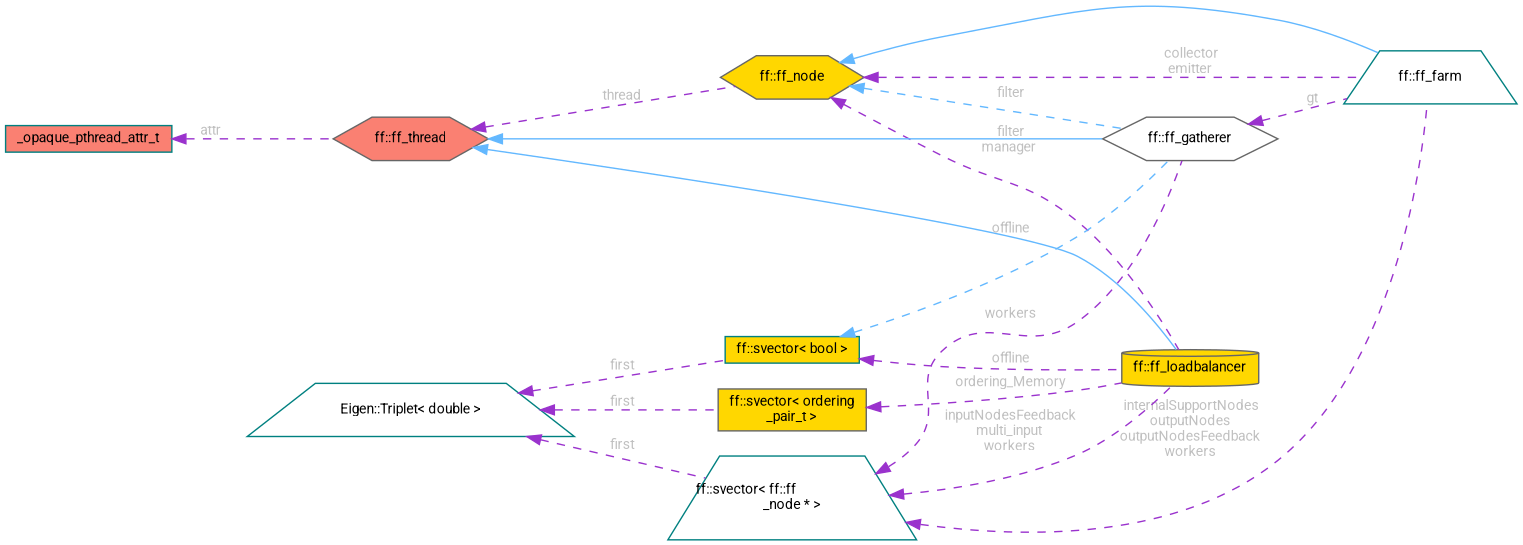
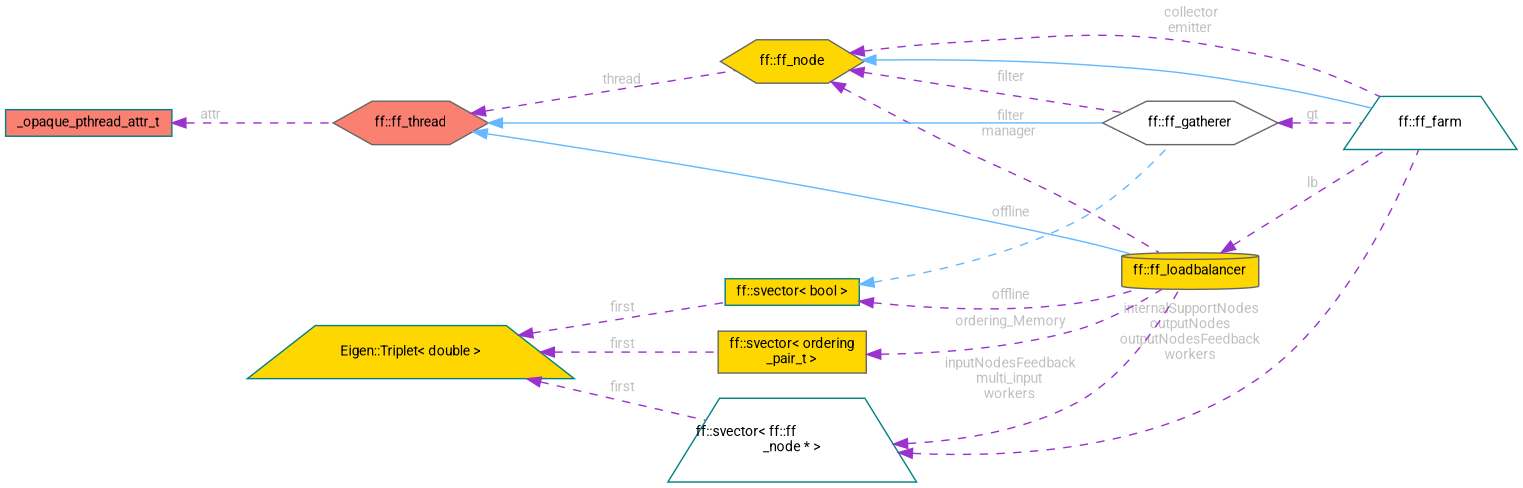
edge "ff::ff_gatherer" -> "ff::ff_node": color steelblue1 -> darkorchid3
edge "ff::ff_farm" -> "ff::ff_loadbalancer": added, label "lb"
edge "ff::ff_gatherer" -> "ff::svector< ff::ff _node * >": removed, label "workers"
node "Eigen::Triplet< double >": fillcolor white -> gold
